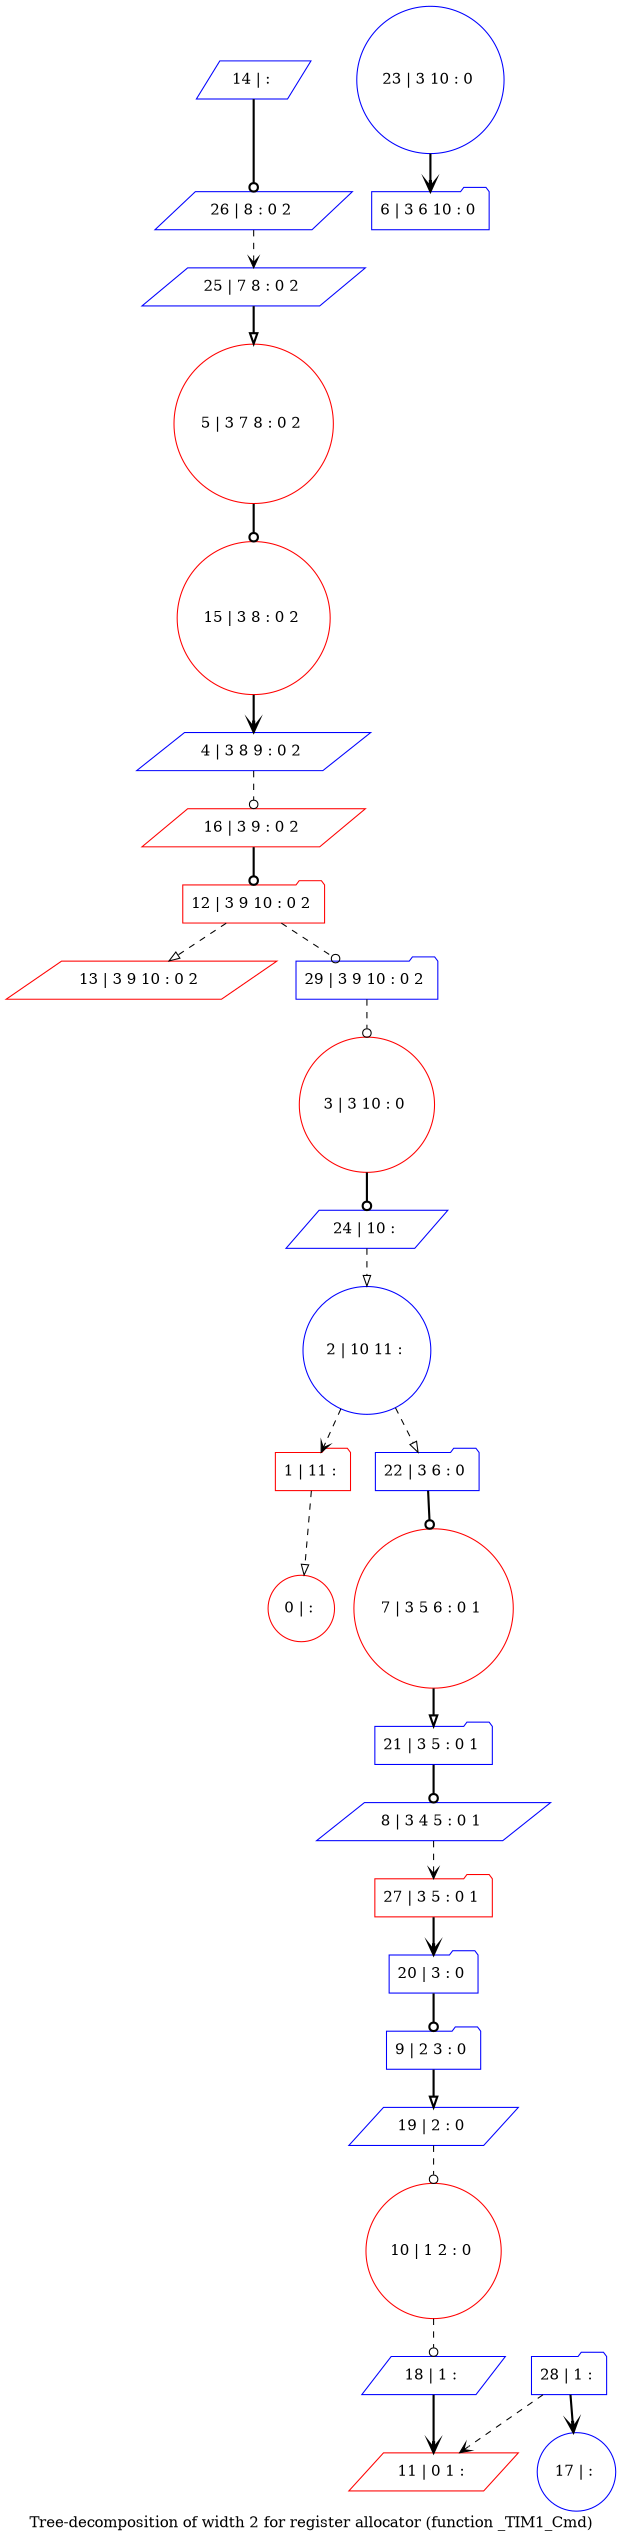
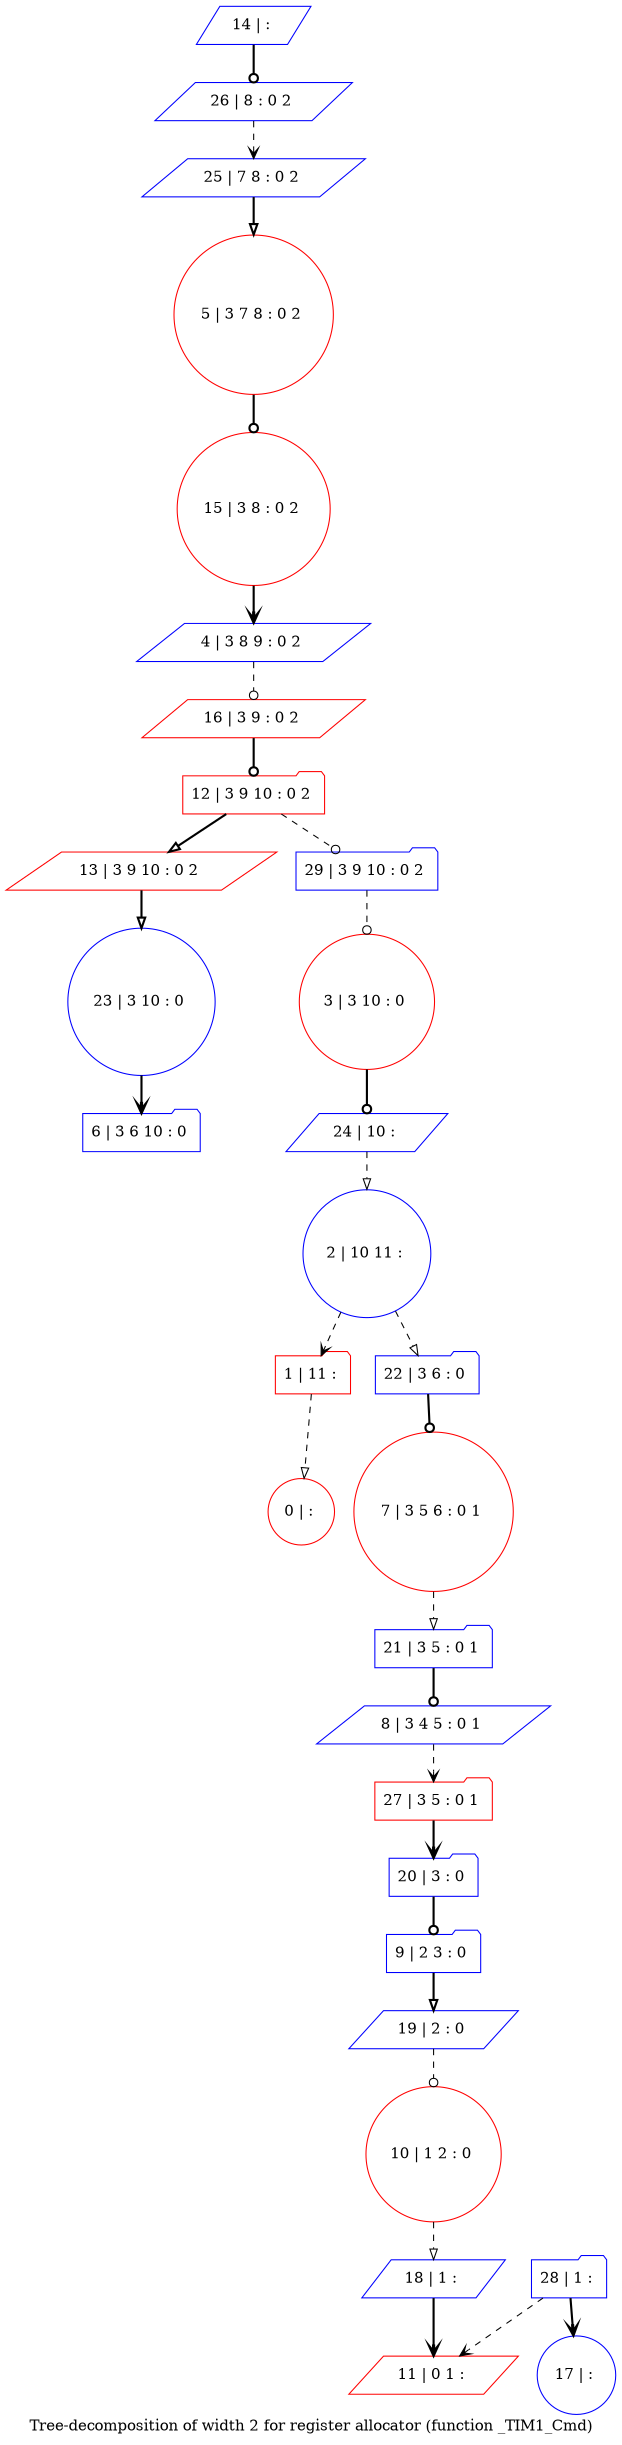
edge "13 | 3 9 10 : 0 2" -> "23 | 3 10 : 0": added
edge "12 | 3 9 10 : 0 2" -> "13 | 3 9 10 : 0 2": style dashed -> bold
edge "7 | 3 5 6 : 0 1" -> "21 | 3 5 : 0 1": style bold -> dashed
edge "10 | 1 2 : 0" -> "18 | 1 :": arrowhead odot -> onormal
